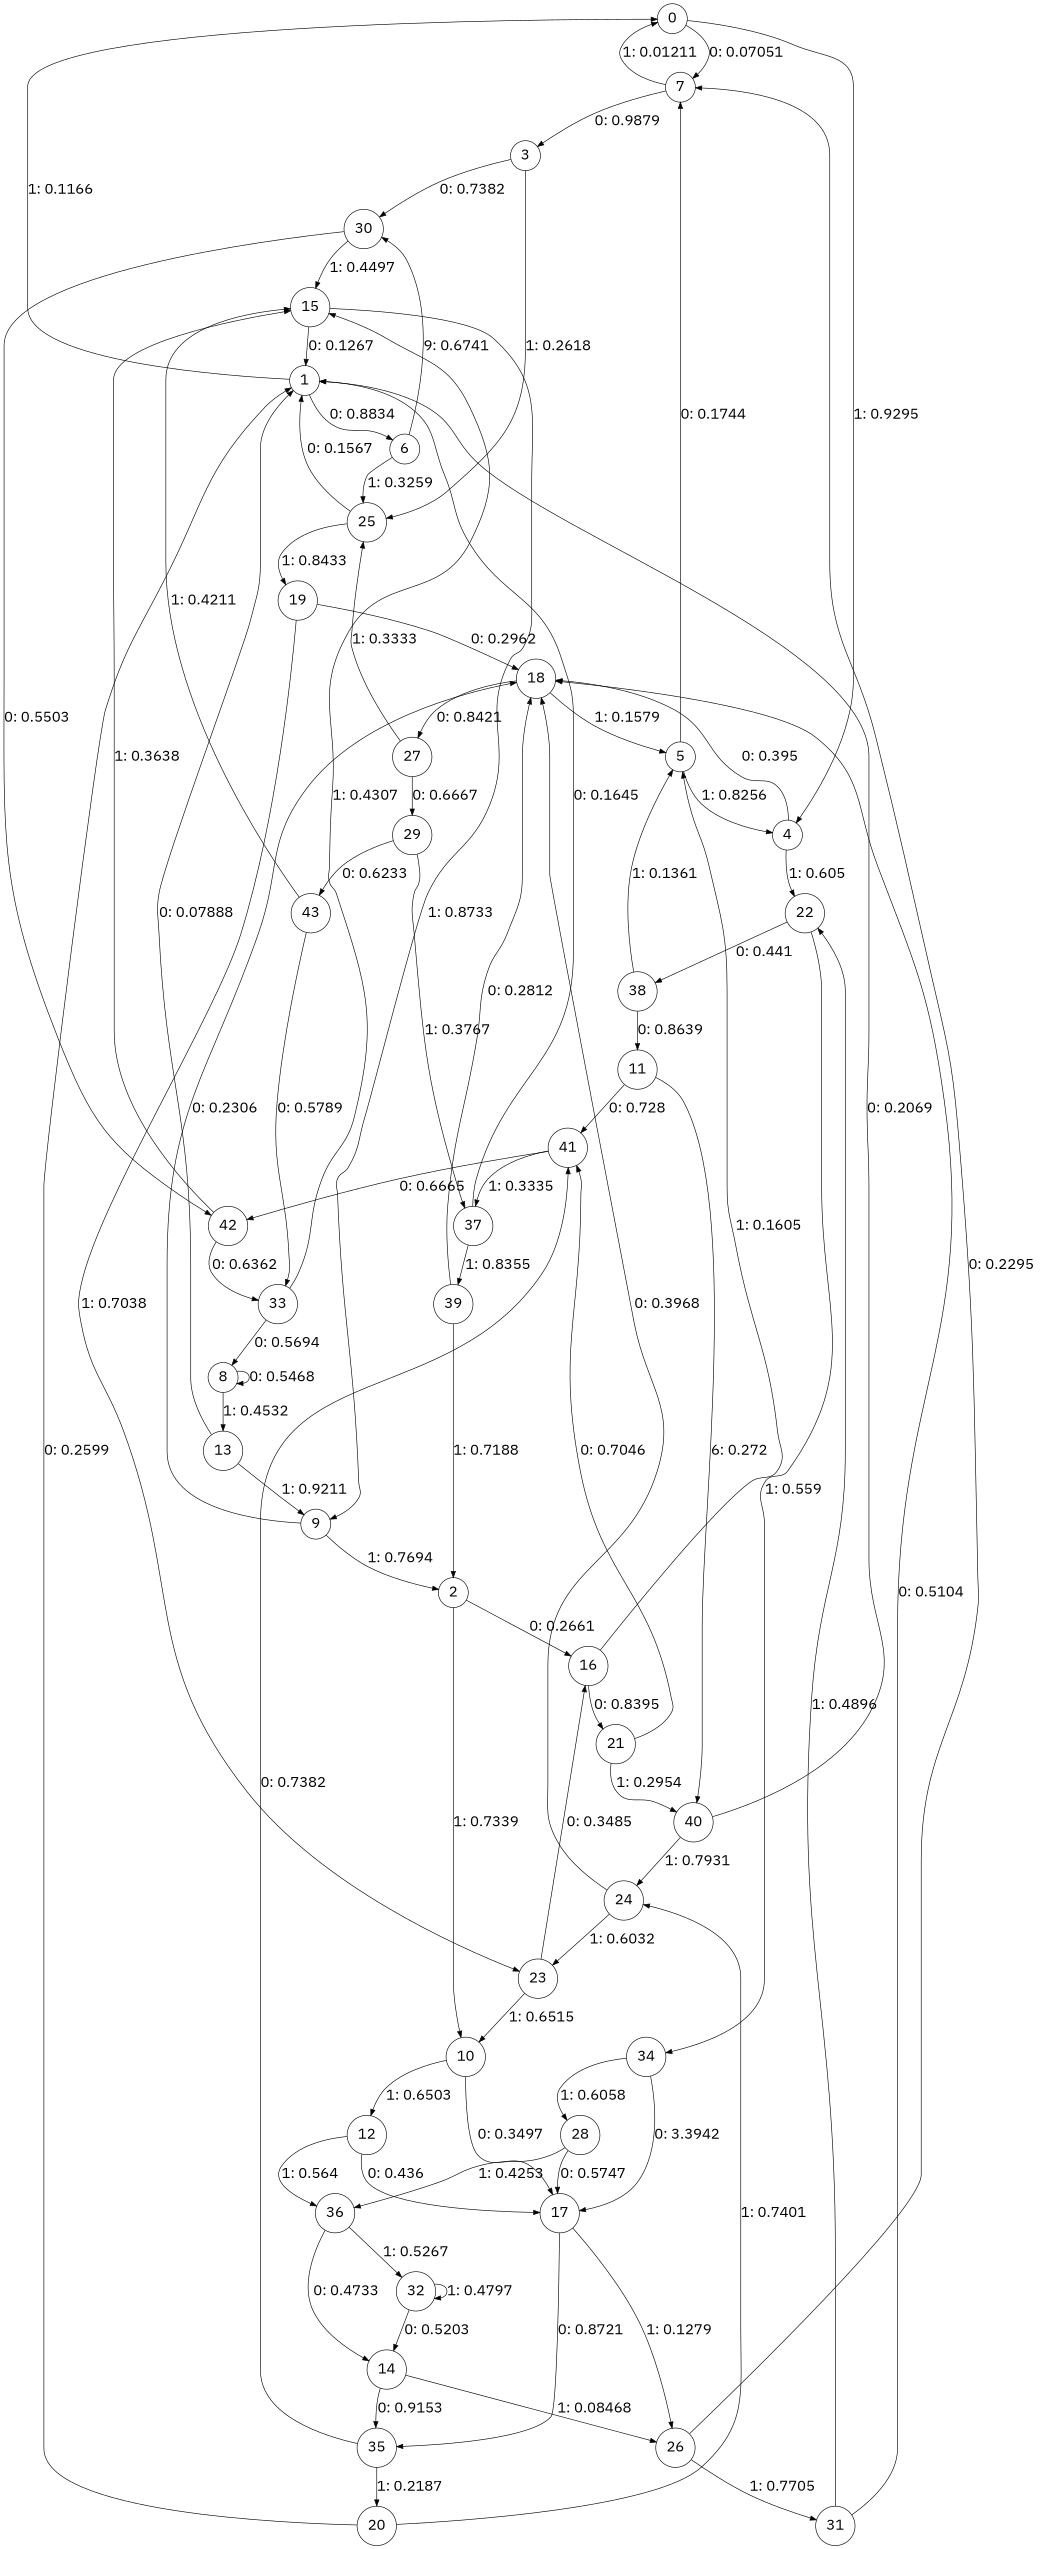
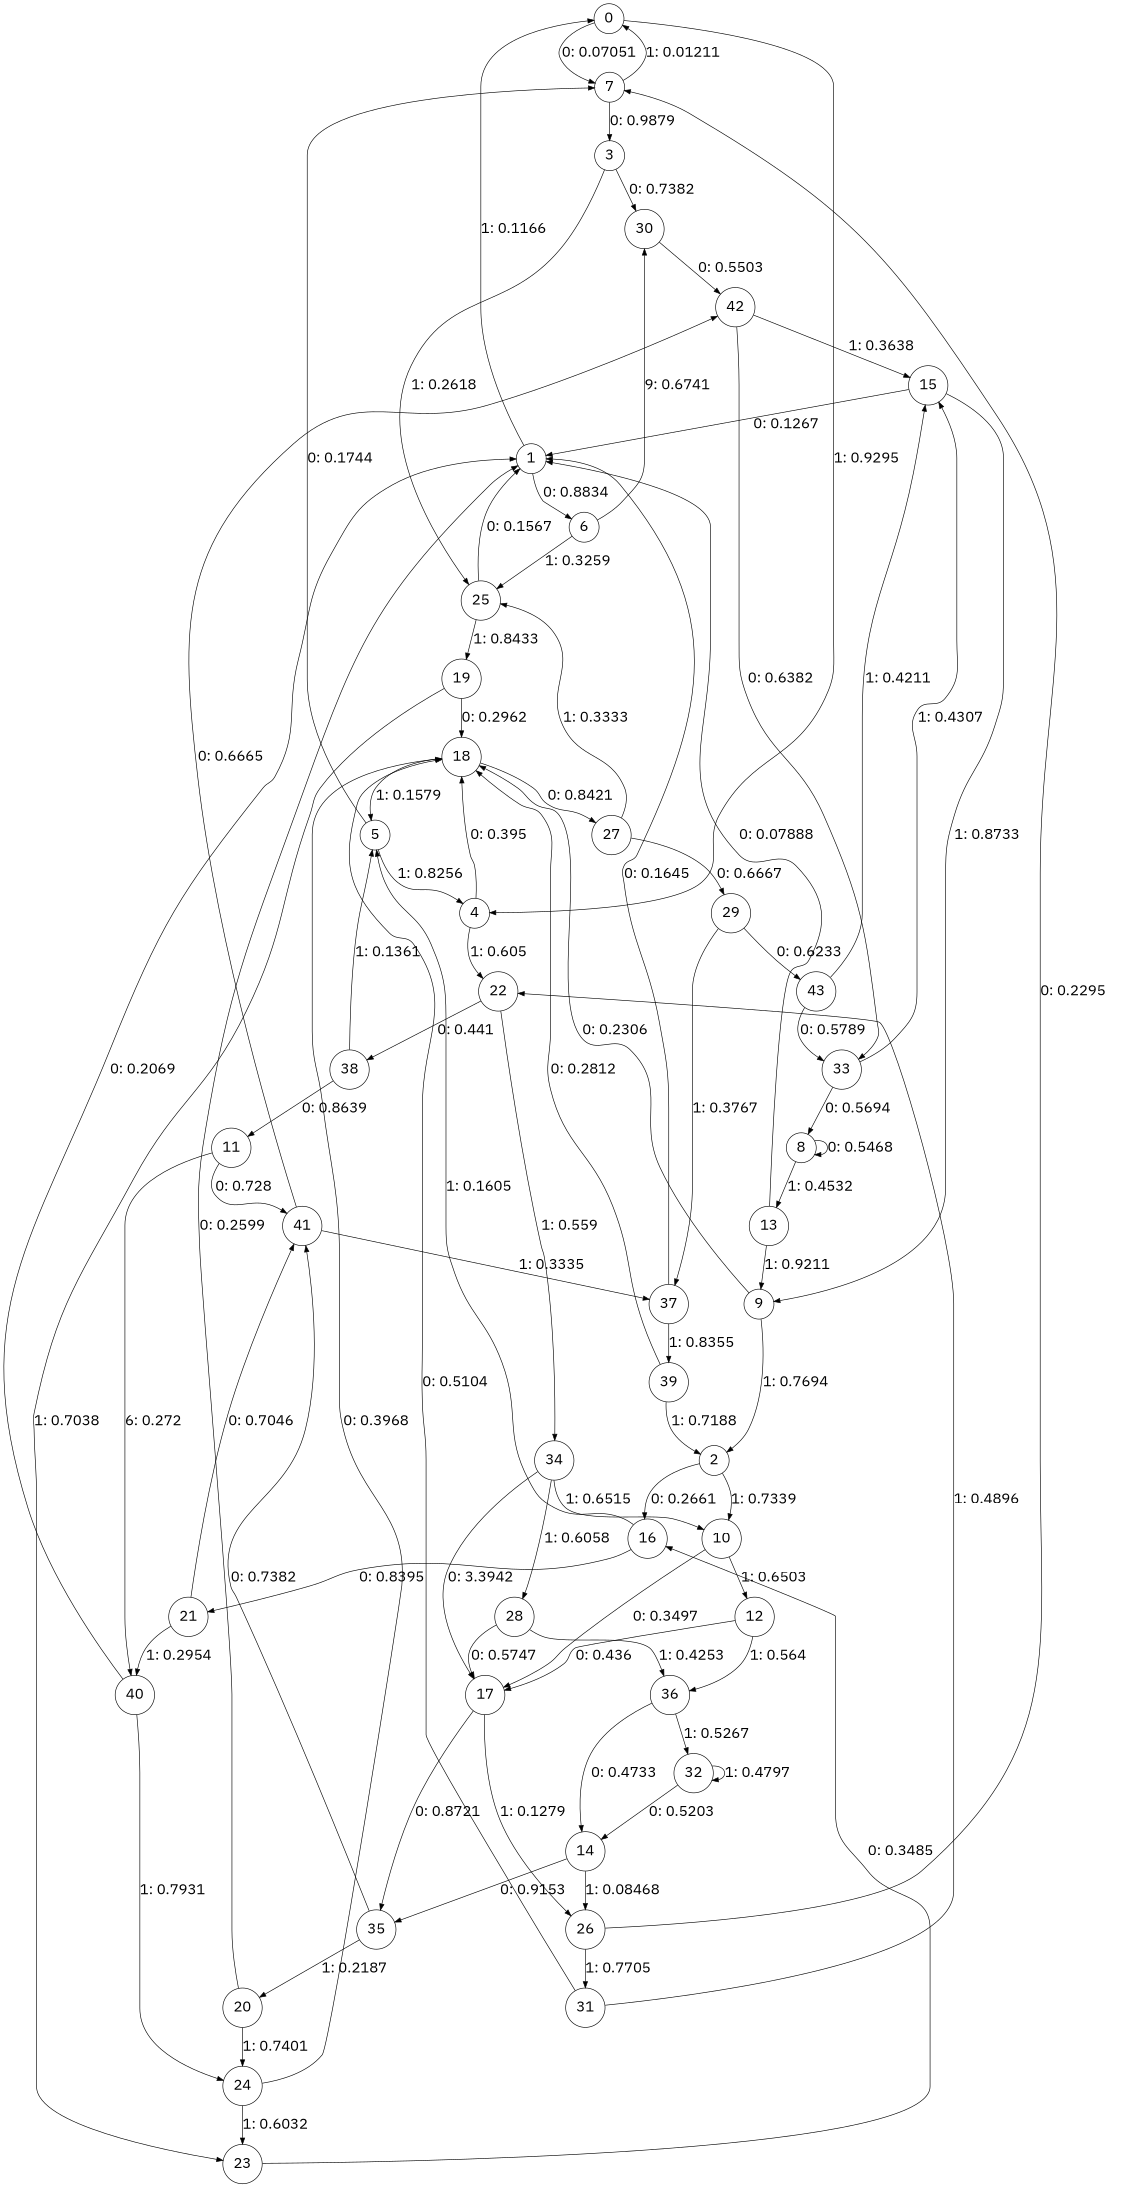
edge "30" -> "15": removed, label "1: 0.4497"
edge "42" -> "33": label "0: 0.6362   " -> "0: 0.6382   "
edge "23" -> "10": now "34" -> "10"
